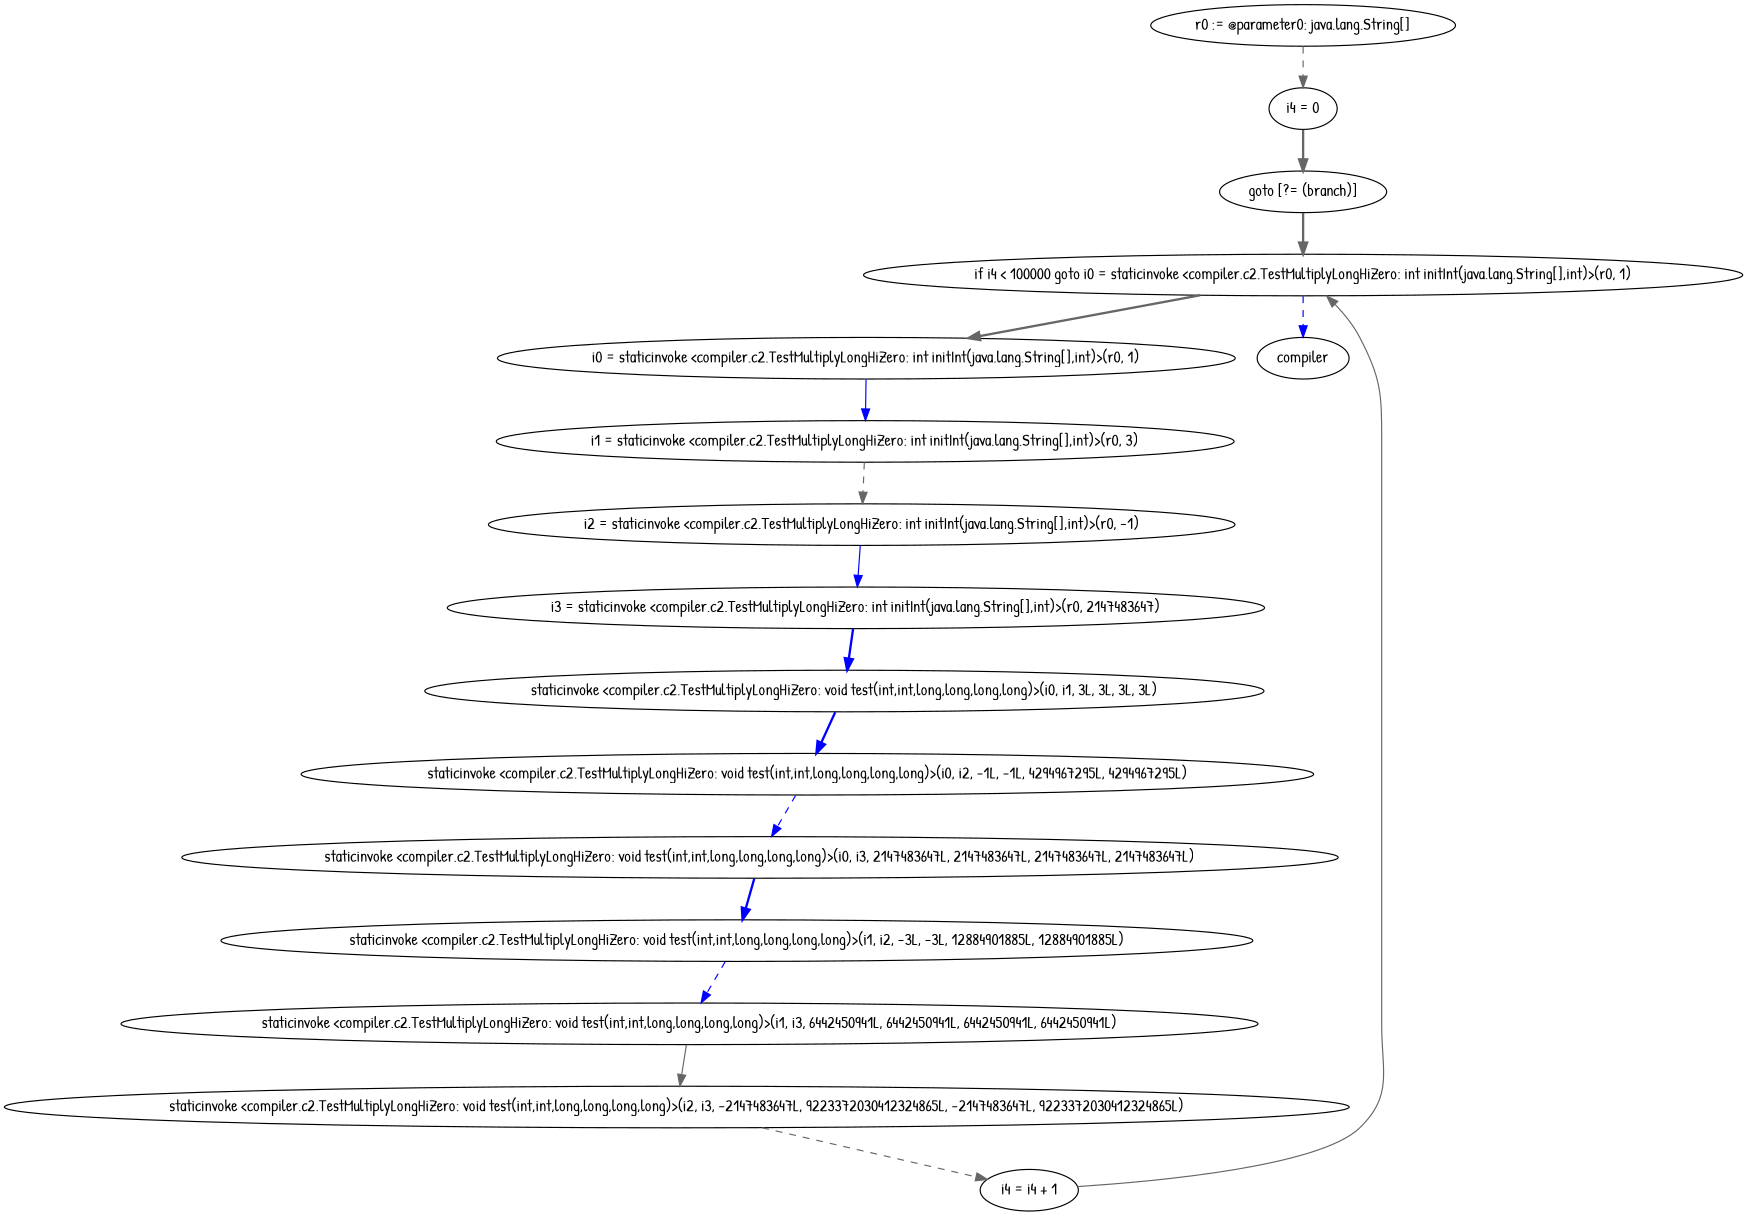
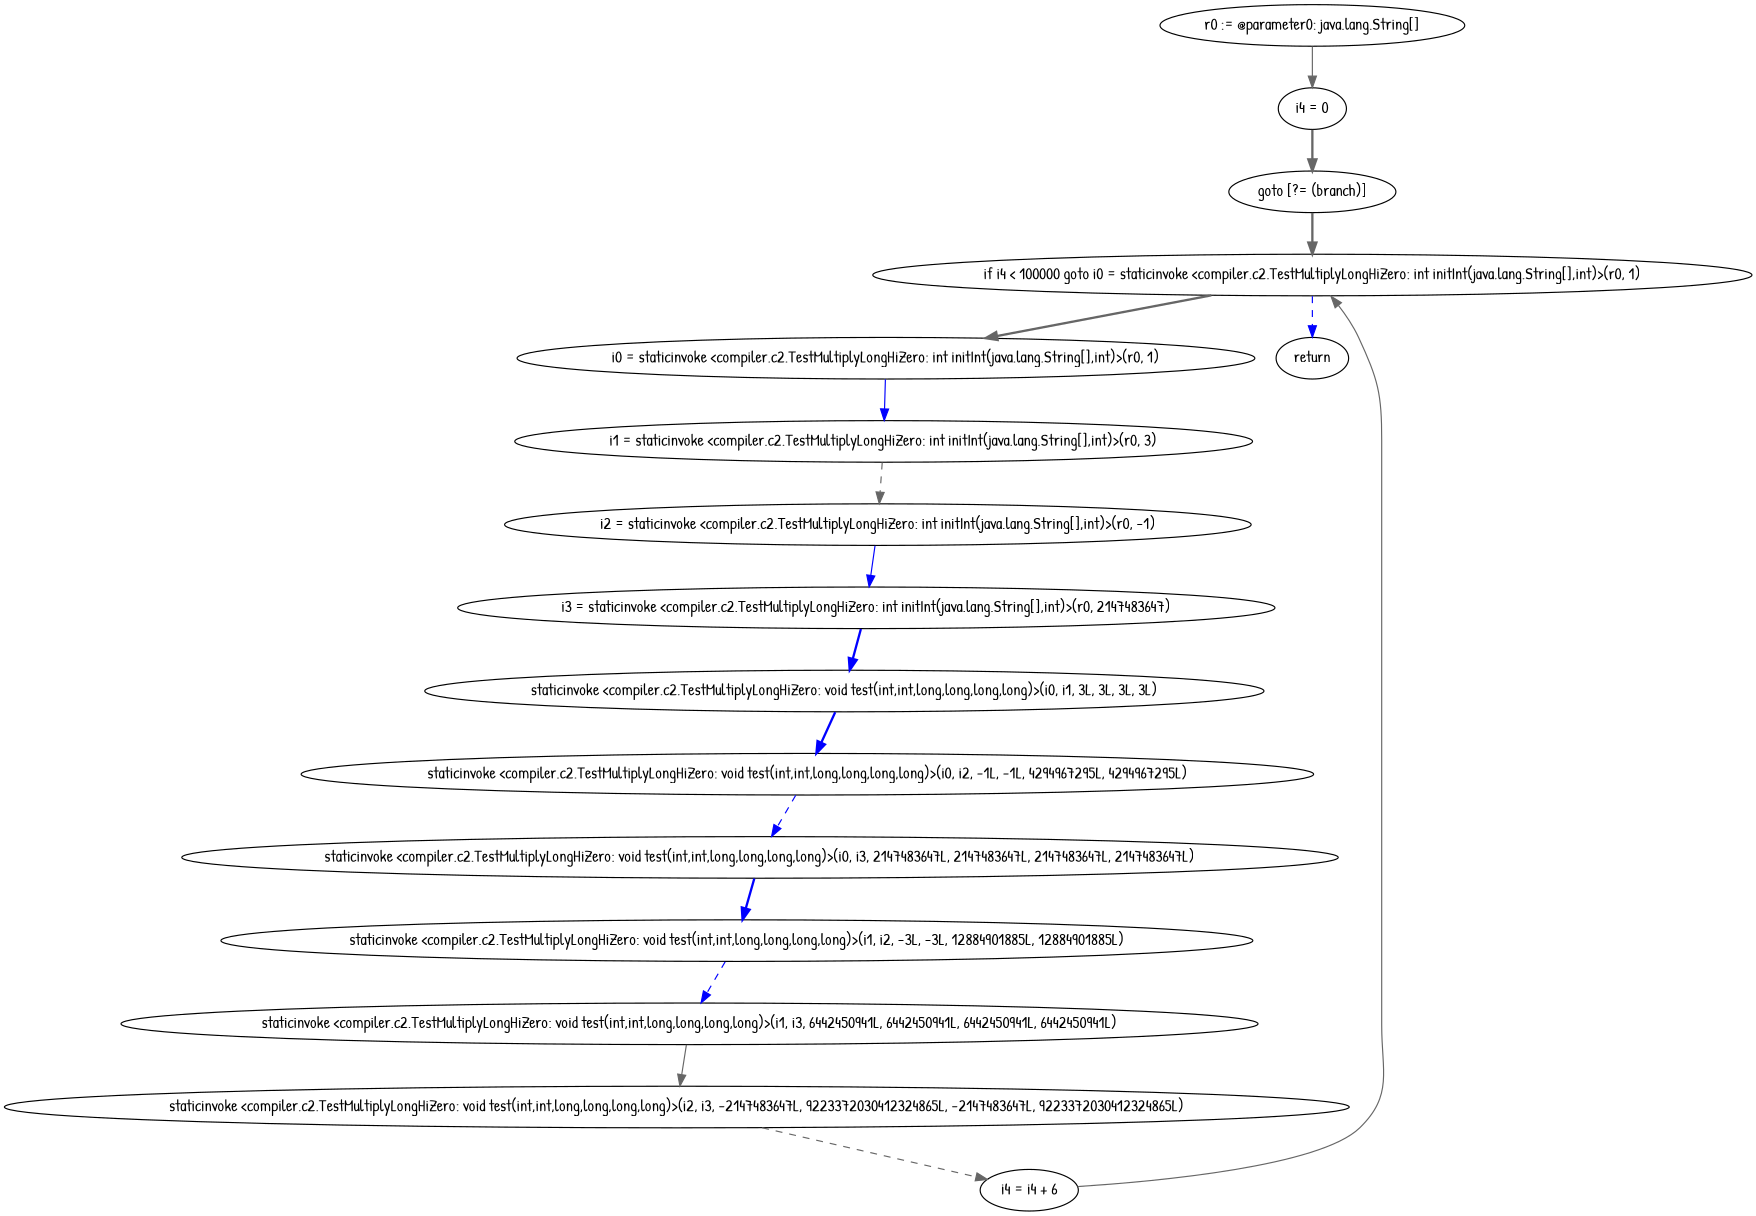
edge "r0 := @parameter0: java.lang.String[]" -> "i4 = 0": style dashed -> solid
node "compiler": label "compiler" -> "return"
node "i4 = i4 + 1": label "i4 = i4 + 1" -> "i4 = i4 + 6"
